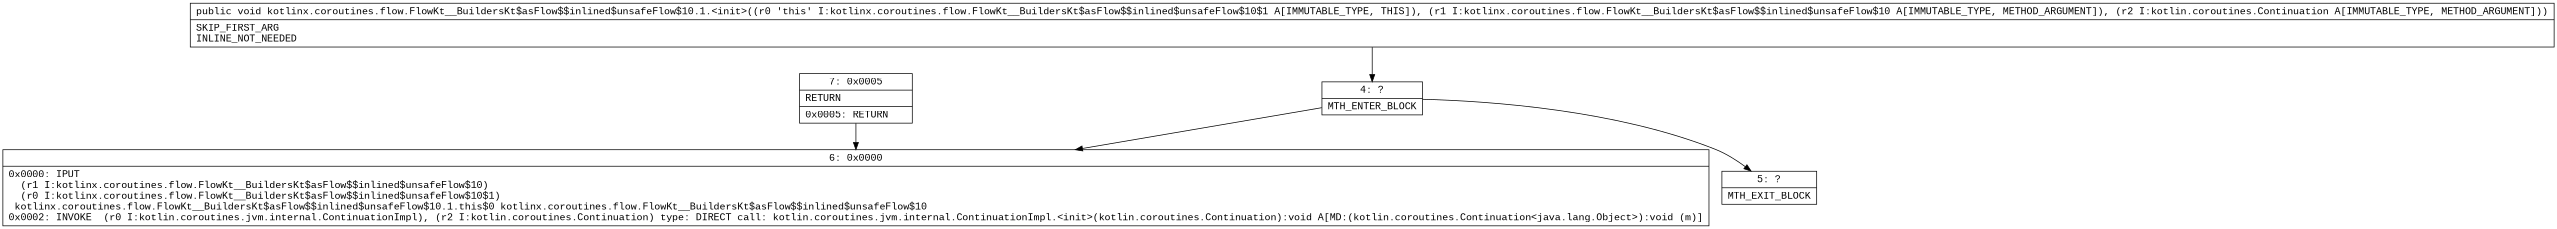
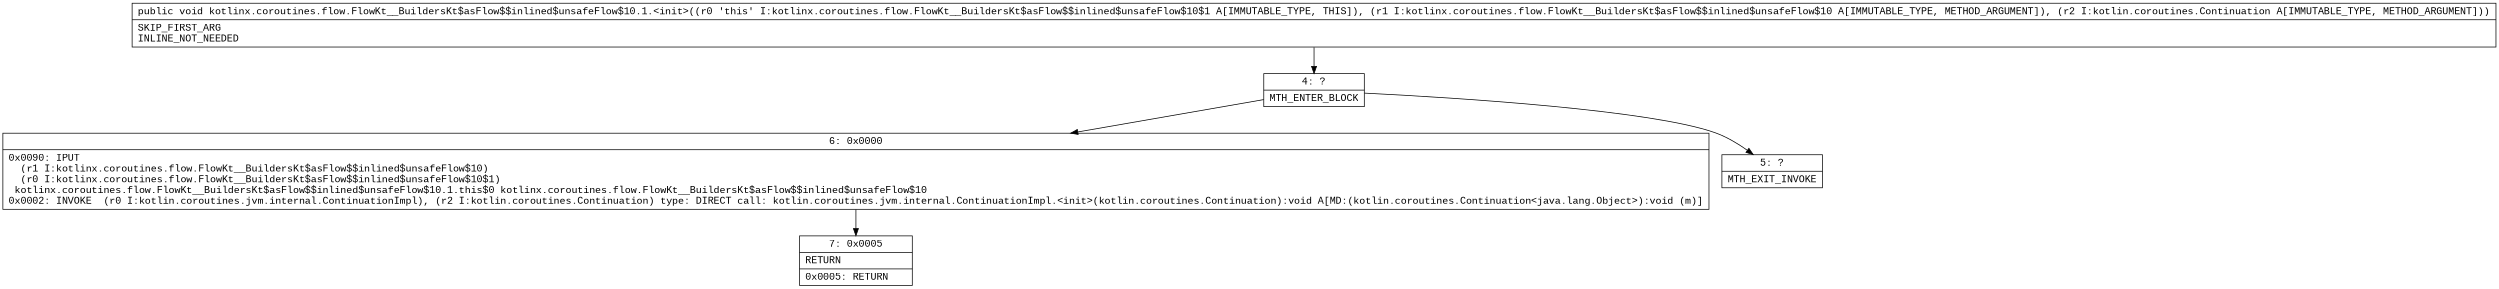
edge "7: 0x0005" -> "6: 0x0000": reversed
node "6: 0x0000": text "0x0000: IPUT" -> "0x0090: IPUT"
node "5: ?": text "MTH_EXIT_BLOCK" -> "MTH_EXIT_INVOKE"
